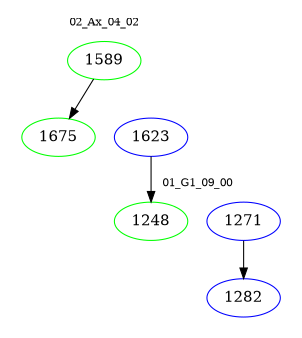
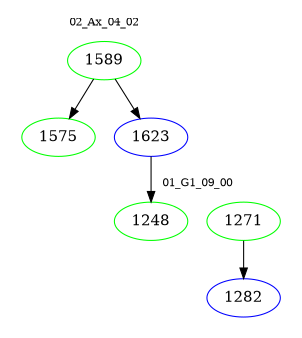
edge "1589" -> "1623": added
node "1675": label "1675" -> "1575"
node "1271": color blue -> green
